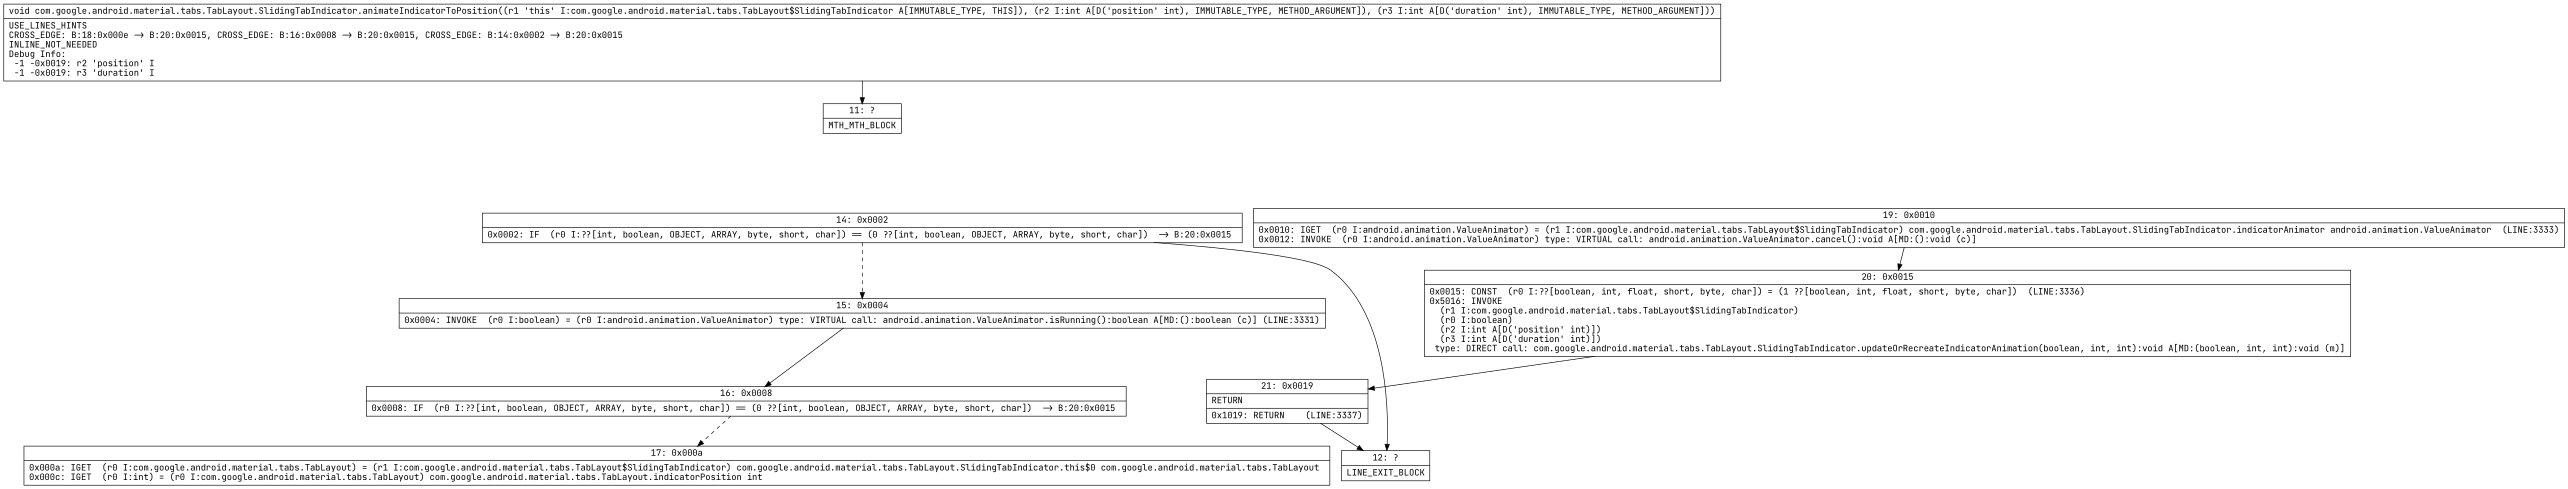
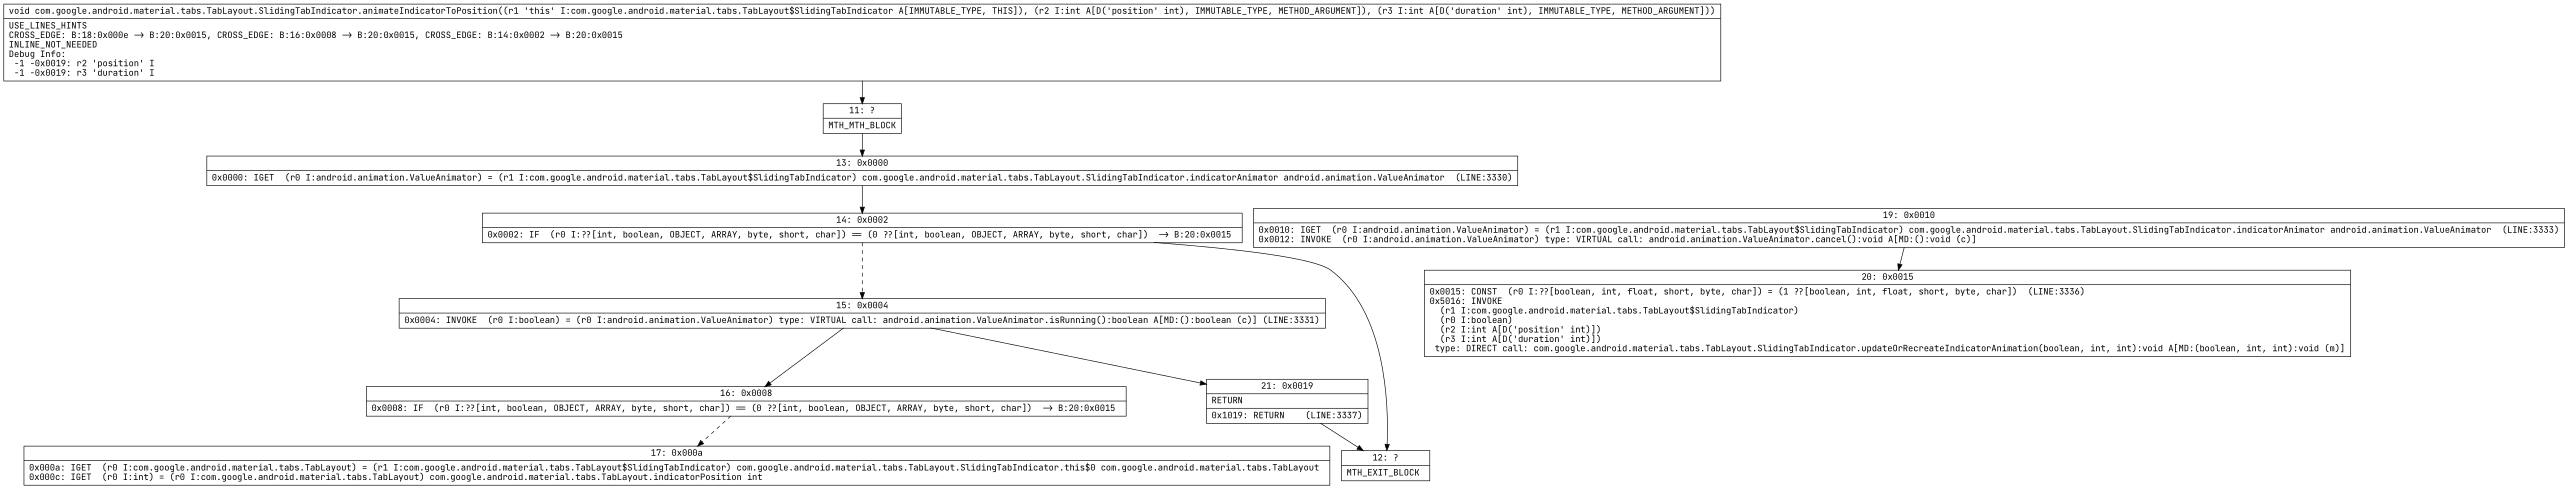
node "13: 0x0000": added
edge "20: 0x0015" -> "21: 0x0019": now "15: 0x0004" -> "21: 0x0019"
node "12: ?": text "LINE_EXIT_BLOCK" -> "MTH_EXIT_BLOCK"
